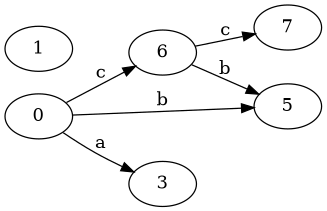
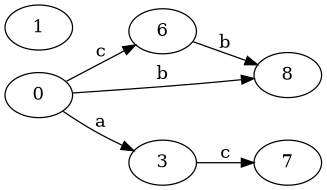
edge "6" -> "7": now "3" -> "7"
node "5": label "5" -> "8"
